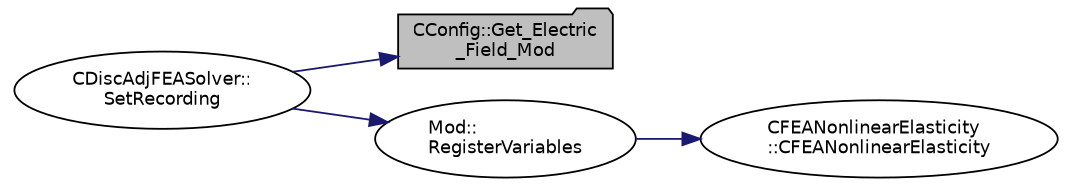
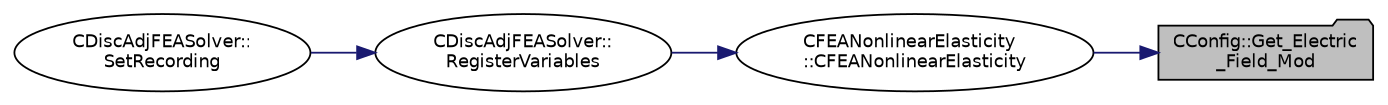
edge "CDiscAdjFEASolver:: SetRecording" -> "CConfig::Get_Electric _Field_Mod": now "CFEANonlinearElasticity ::CFEANonlinearElasticity" -> "CConfig::Get_Electric _Field_Mod"
node "Mod:: RegisterVariables": label "Mod:: RegisterVariables" -> "CDiscAdjFEASolver:: RegisterVariables"
